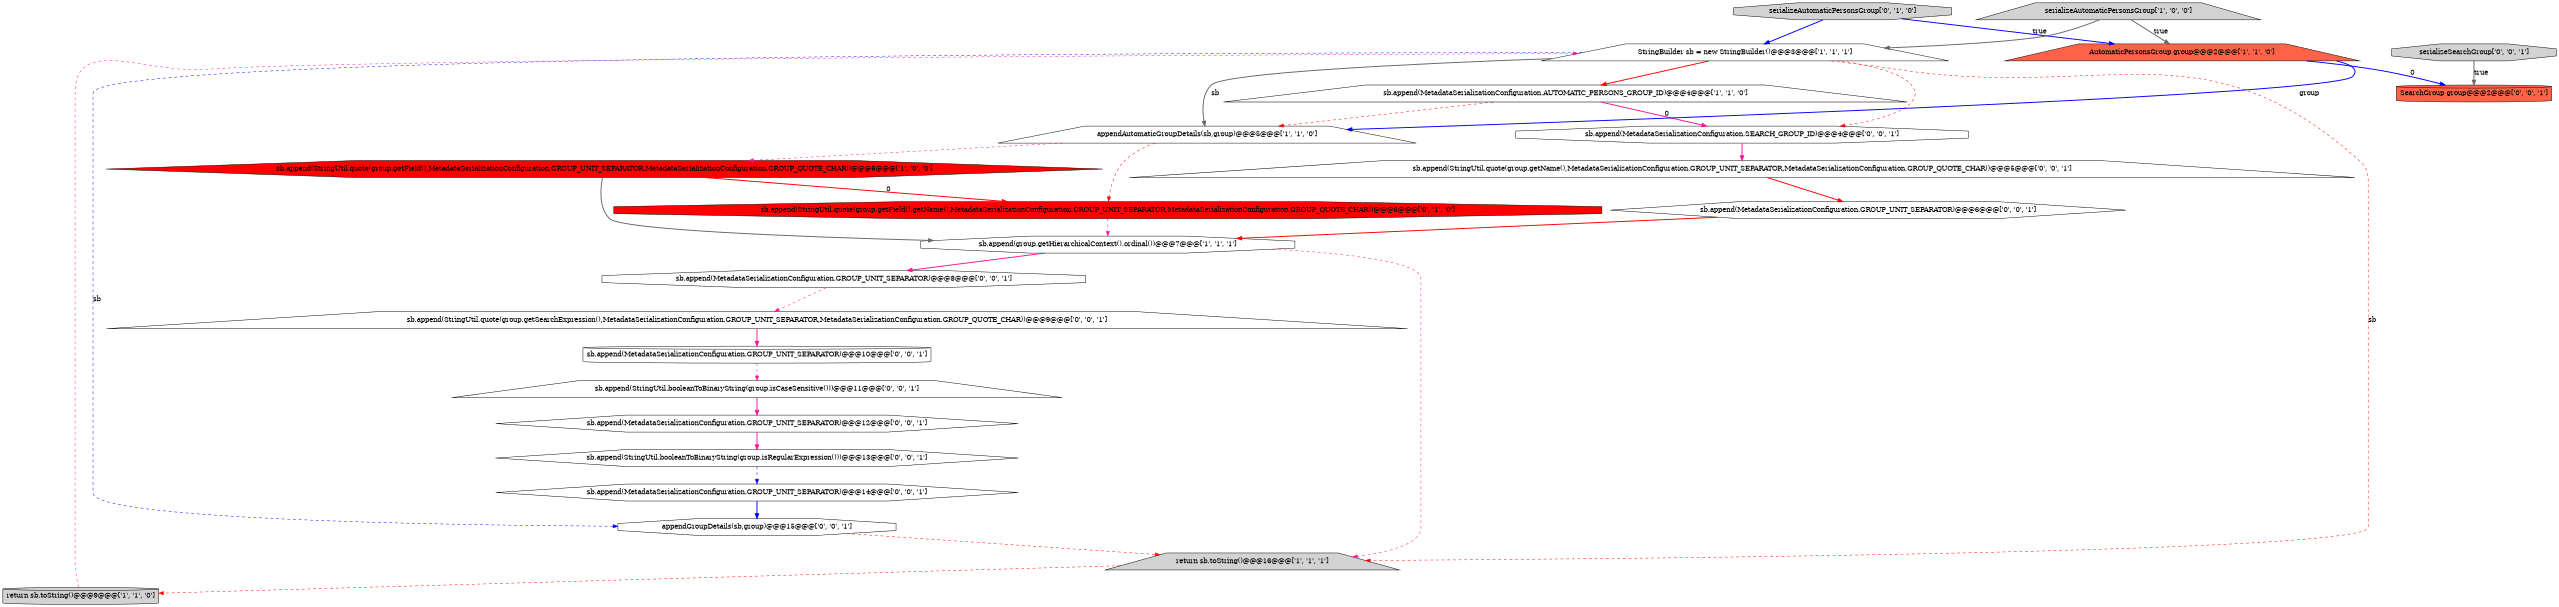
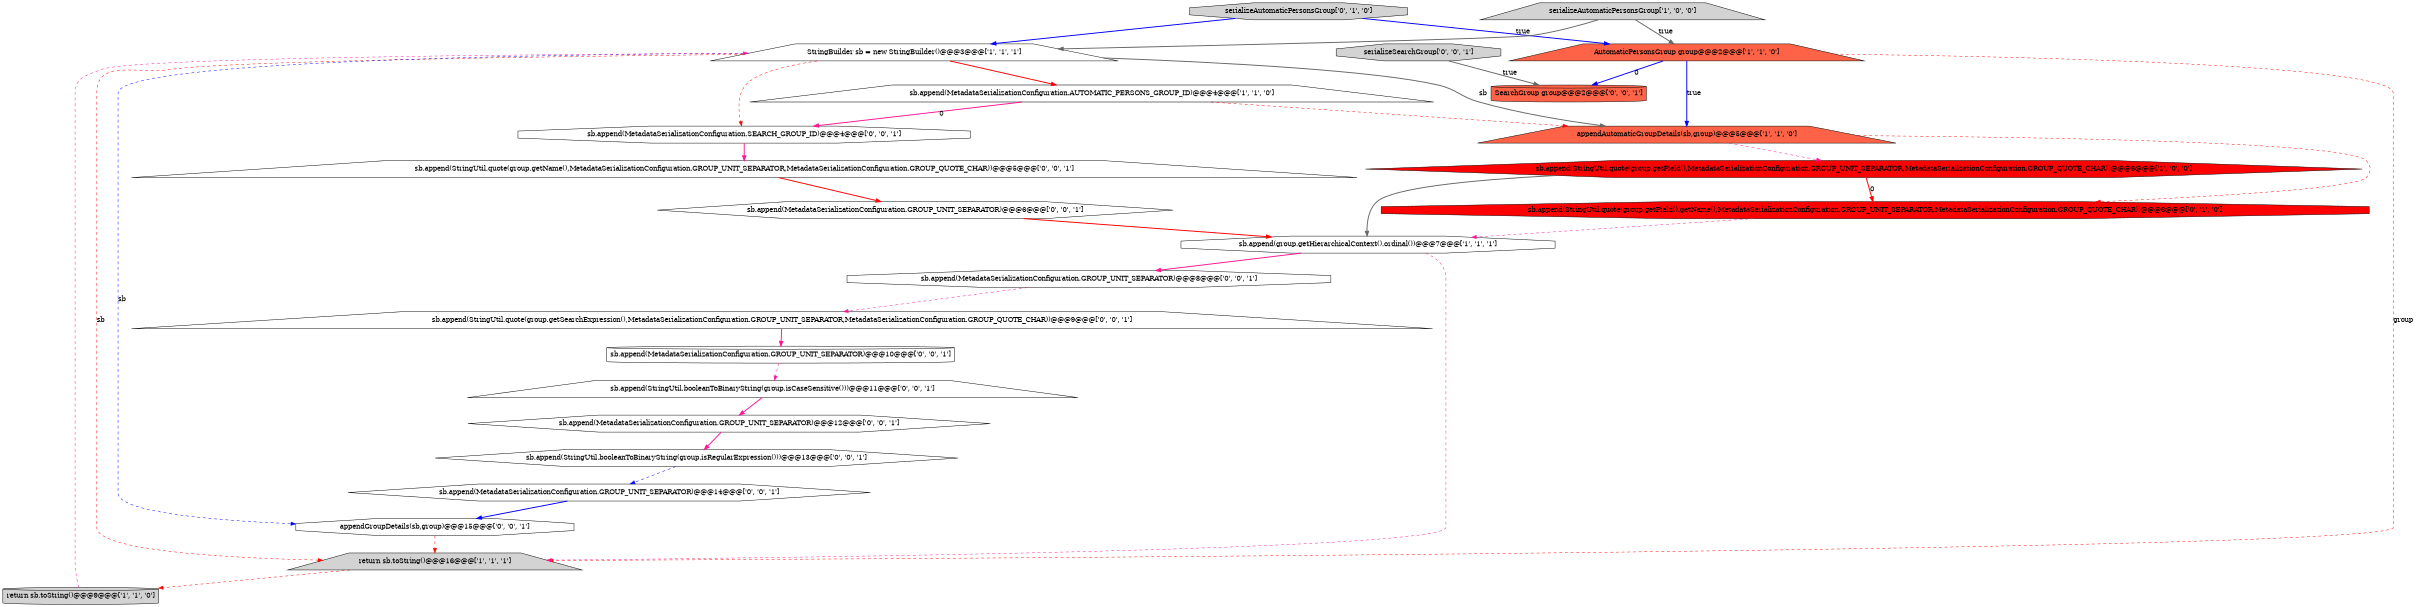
edge "AutomaticPersonsGroup group@@@2@@@['1', '1', '0']" -> "appendAutomaticGroupDetails(sb,group)@@@5@@@['1', '1', '0']": label "group" -> "true"
node "appendAutomaticGroupDetails(sb,group)@@@5@@@['1', '1', '0']": fillcolor white -> tomato
edge "AutomaticPersonsGroup group@@@2@@@['1', '1', '0']" -> "return sb.toString()@@@16@@@['1', '1', '1']": added, label "group"
